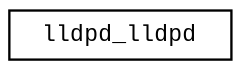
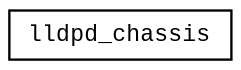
node "lldpd_lldpd": label "lldpd_lldpd" -> "lldpd_chassis"
